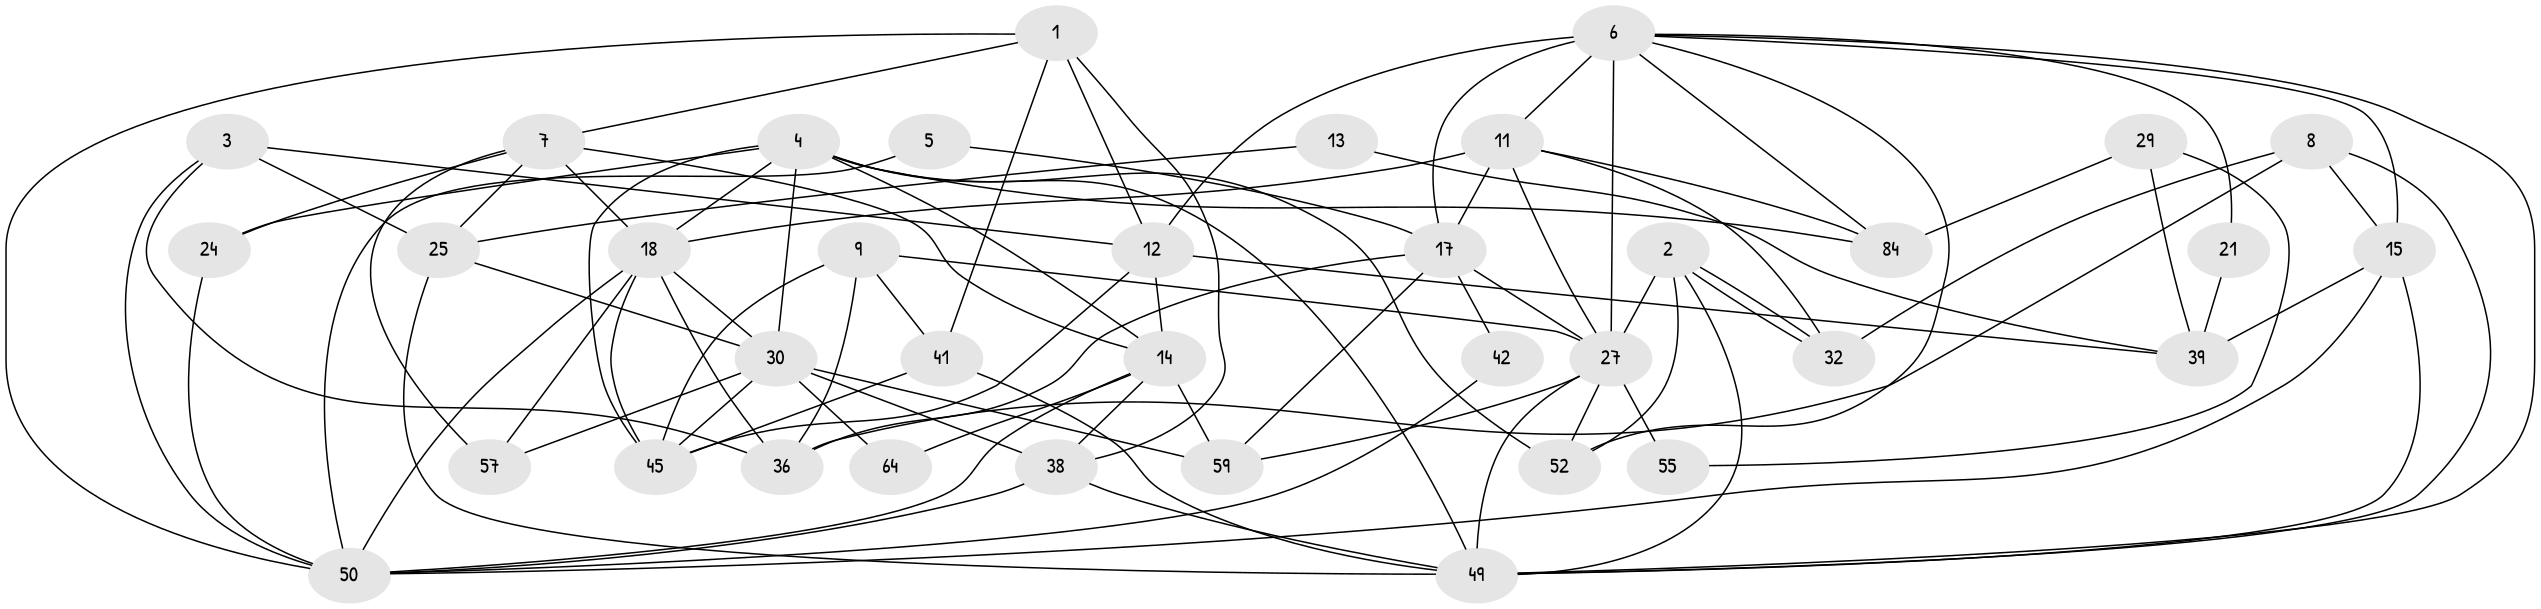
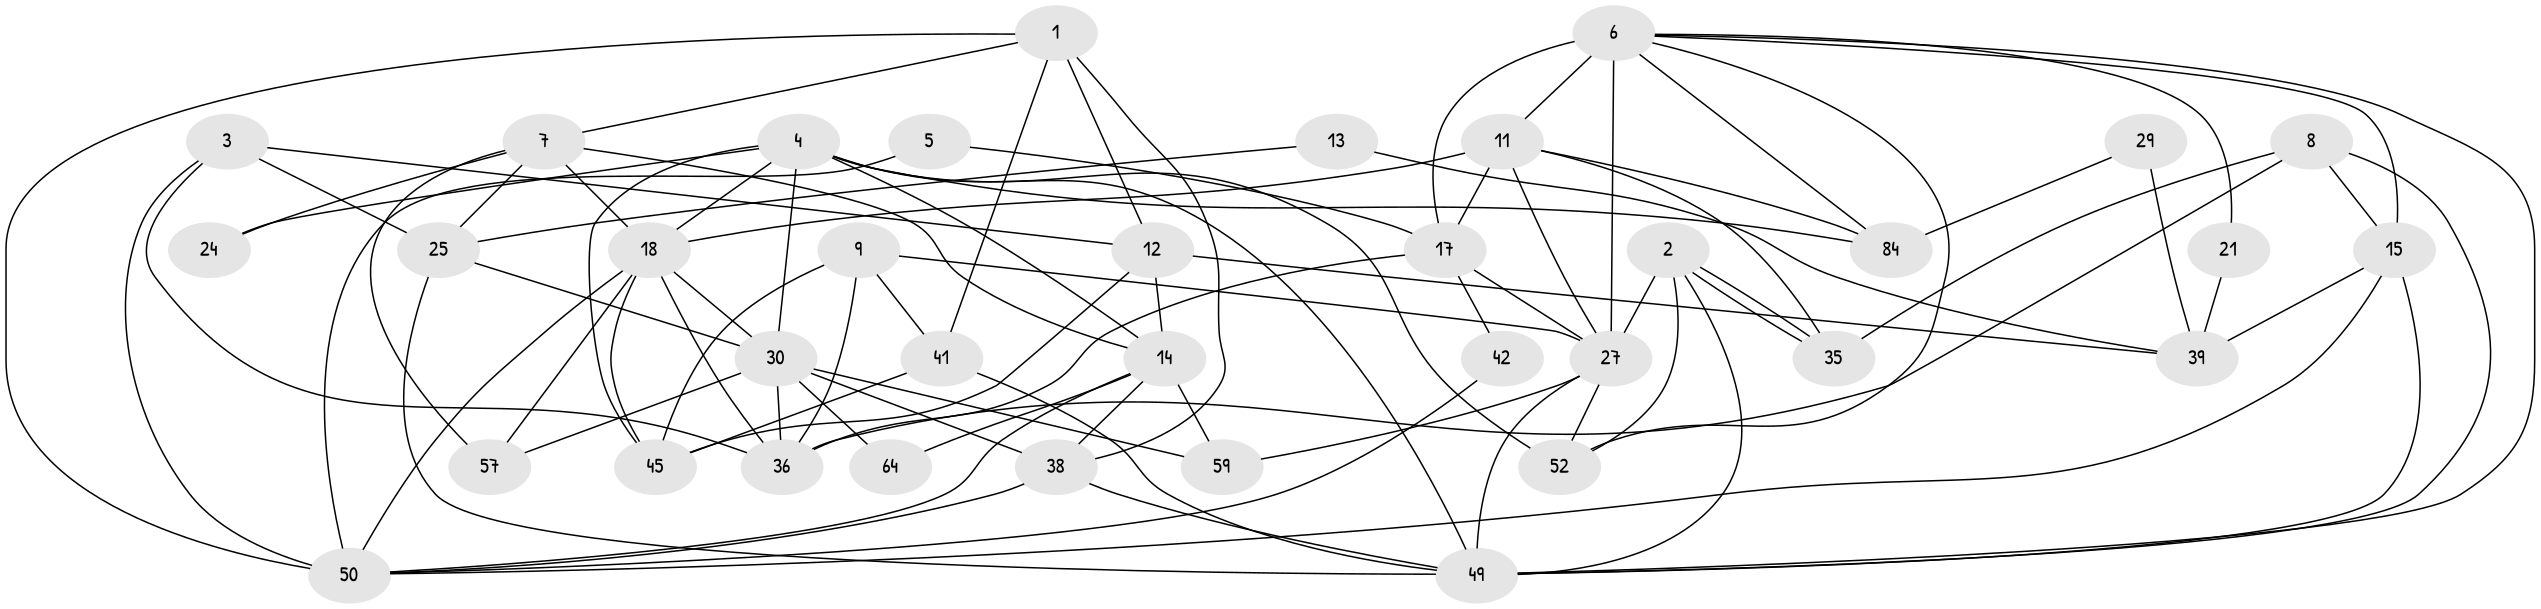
edge "6" -- "12": removed
edge "17" -- "59": removed
node "32": label "32" -> "35"
edge "30" -- "45": now "30" -- "36"
edge "24" -- "50": removed
node "55": removed
